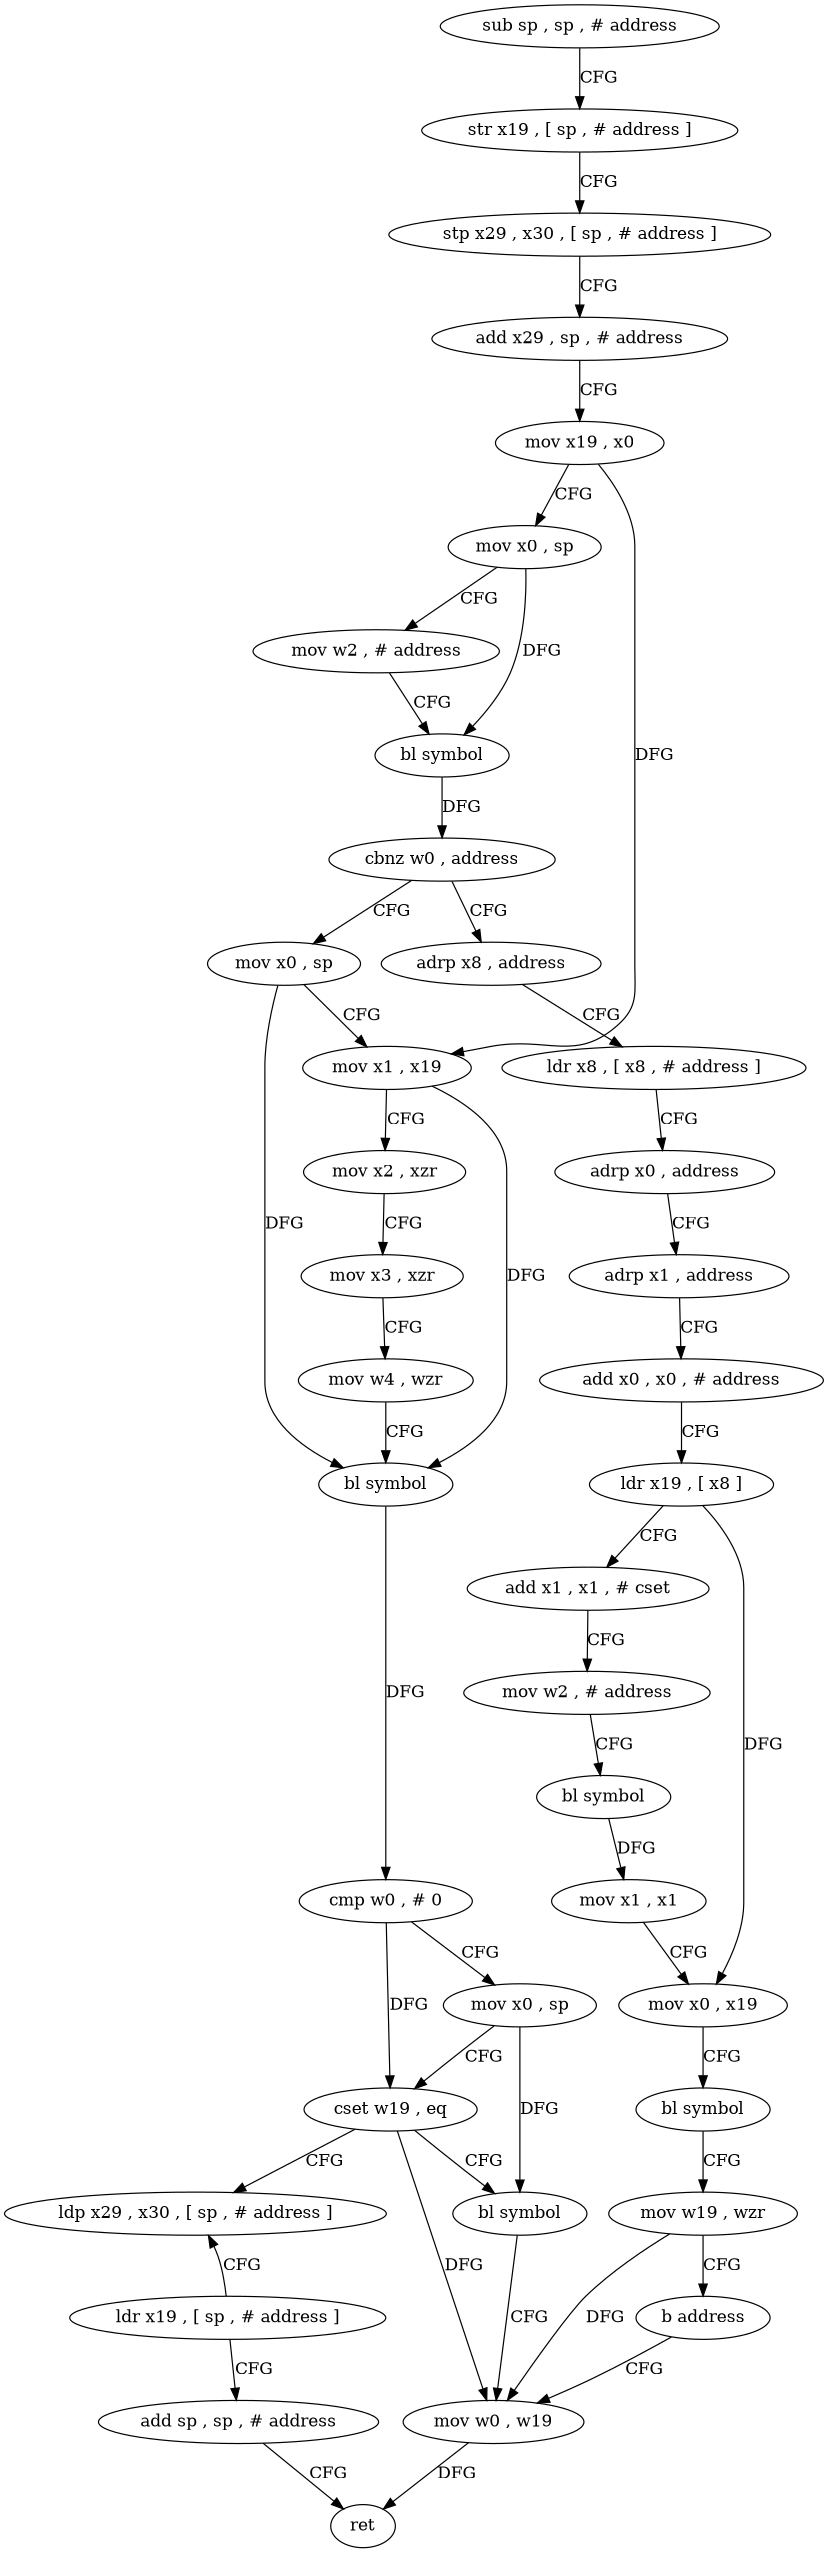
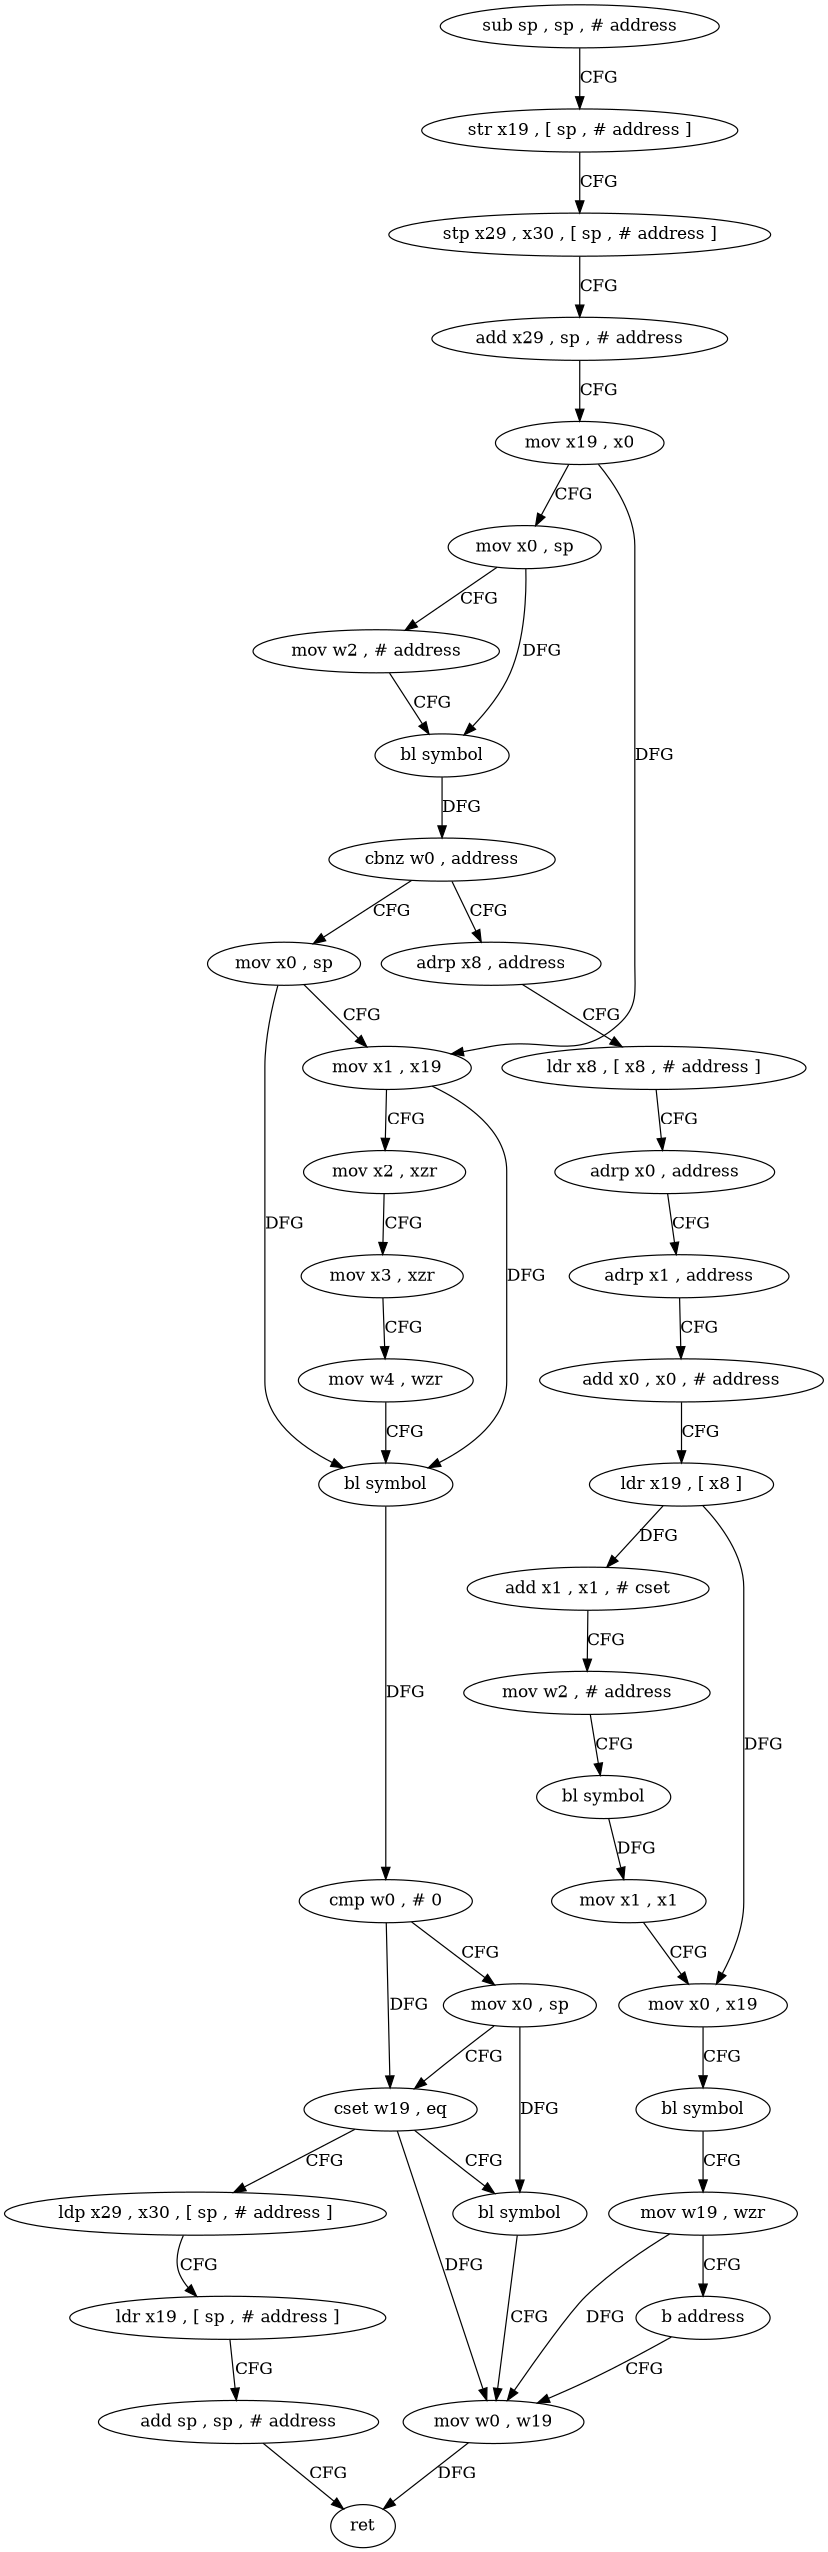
edge "ldr x19 , [ x8 ]" -> "add x1 , x1 , # cset": label "CFG" -> "DFG"
edge "ldr x19 , [ sp , # address ]" -> "ldp x29 , x30 , [ sp , # address ]": reversed
